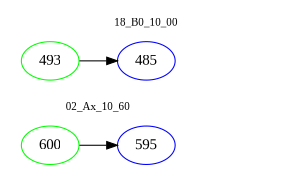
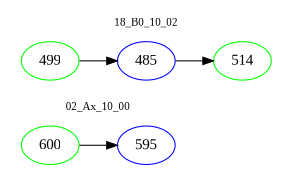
cluster "18_B0_10_00": label "18_B0_10_00" -> "18_B0_10_02"
node "493": label "493" -> "499"
node "514": added
cluster "02_Ax_10_60": label "02_Ax_10_60" -> "02_Ax_10_00"
